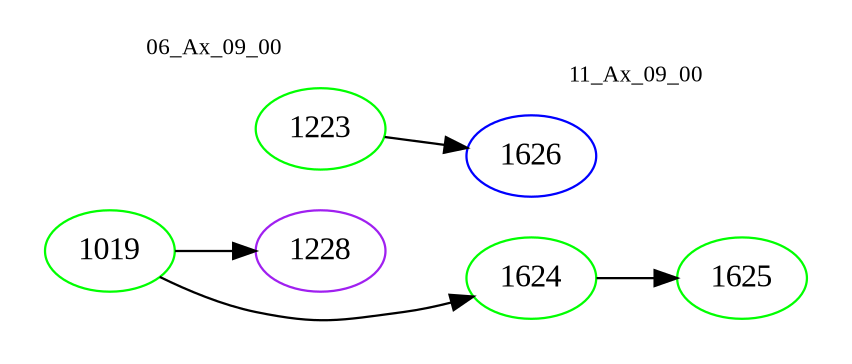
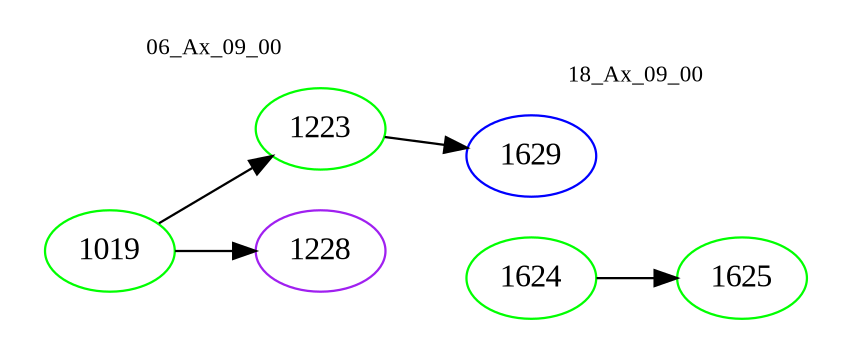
cluster "11_Ax_09_00": label "11_Ax_09_00" -> "18_Ax_09_00"
node "1626": label "1626" -> "1629"
edge "1019" -> "1624": now "1019" -> "1223"
